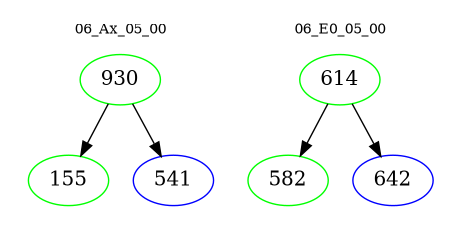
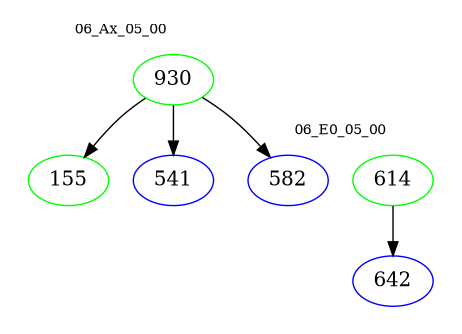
edge "614" -> "582": now "930" -> "582"
node "582": color green -> blue
